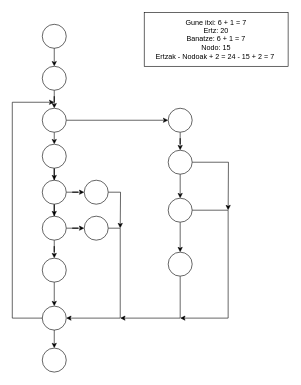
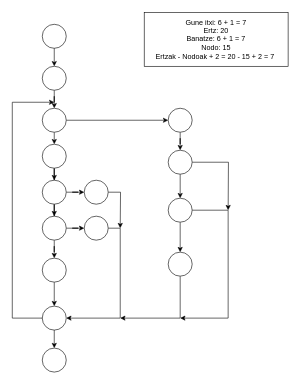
node "Gune itxi: 6 + 1 = 7 Ertz: 20 Banatze: 6 + 1 = 7 Nodo: 15 Ertzak - Nodoak + 2 = 24 - 15 + 2 = 7": label "Gune itxi: 6 + 1 = 7 Ertz: 20 Banatze: 6 + 1 = 7 Nodo: 15 Ertzak - Nodoak + 2 = 24 - 15 + 2 = 7" -> "Gune itxi: 6 + 1 = 7 Ertz: 20 Banatze: 6 + 1 = 7 Nodo: 15 Ertzak - Nodoak + 2 = 20 - 15 + 2 = 7"
